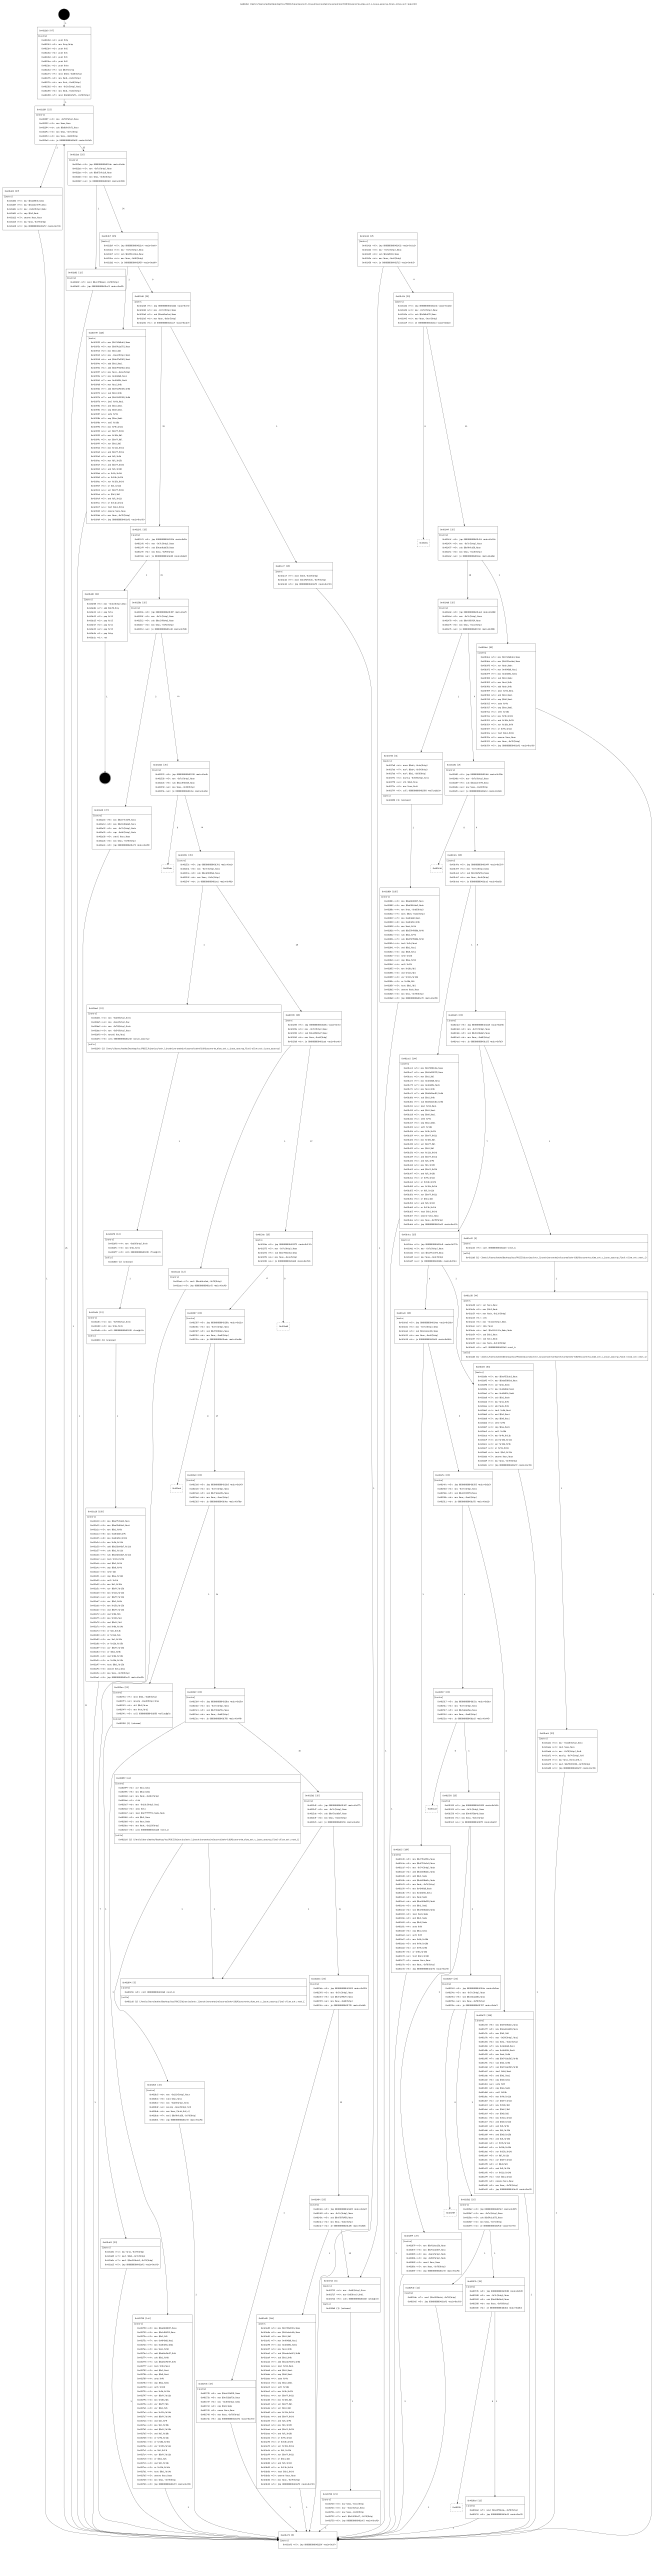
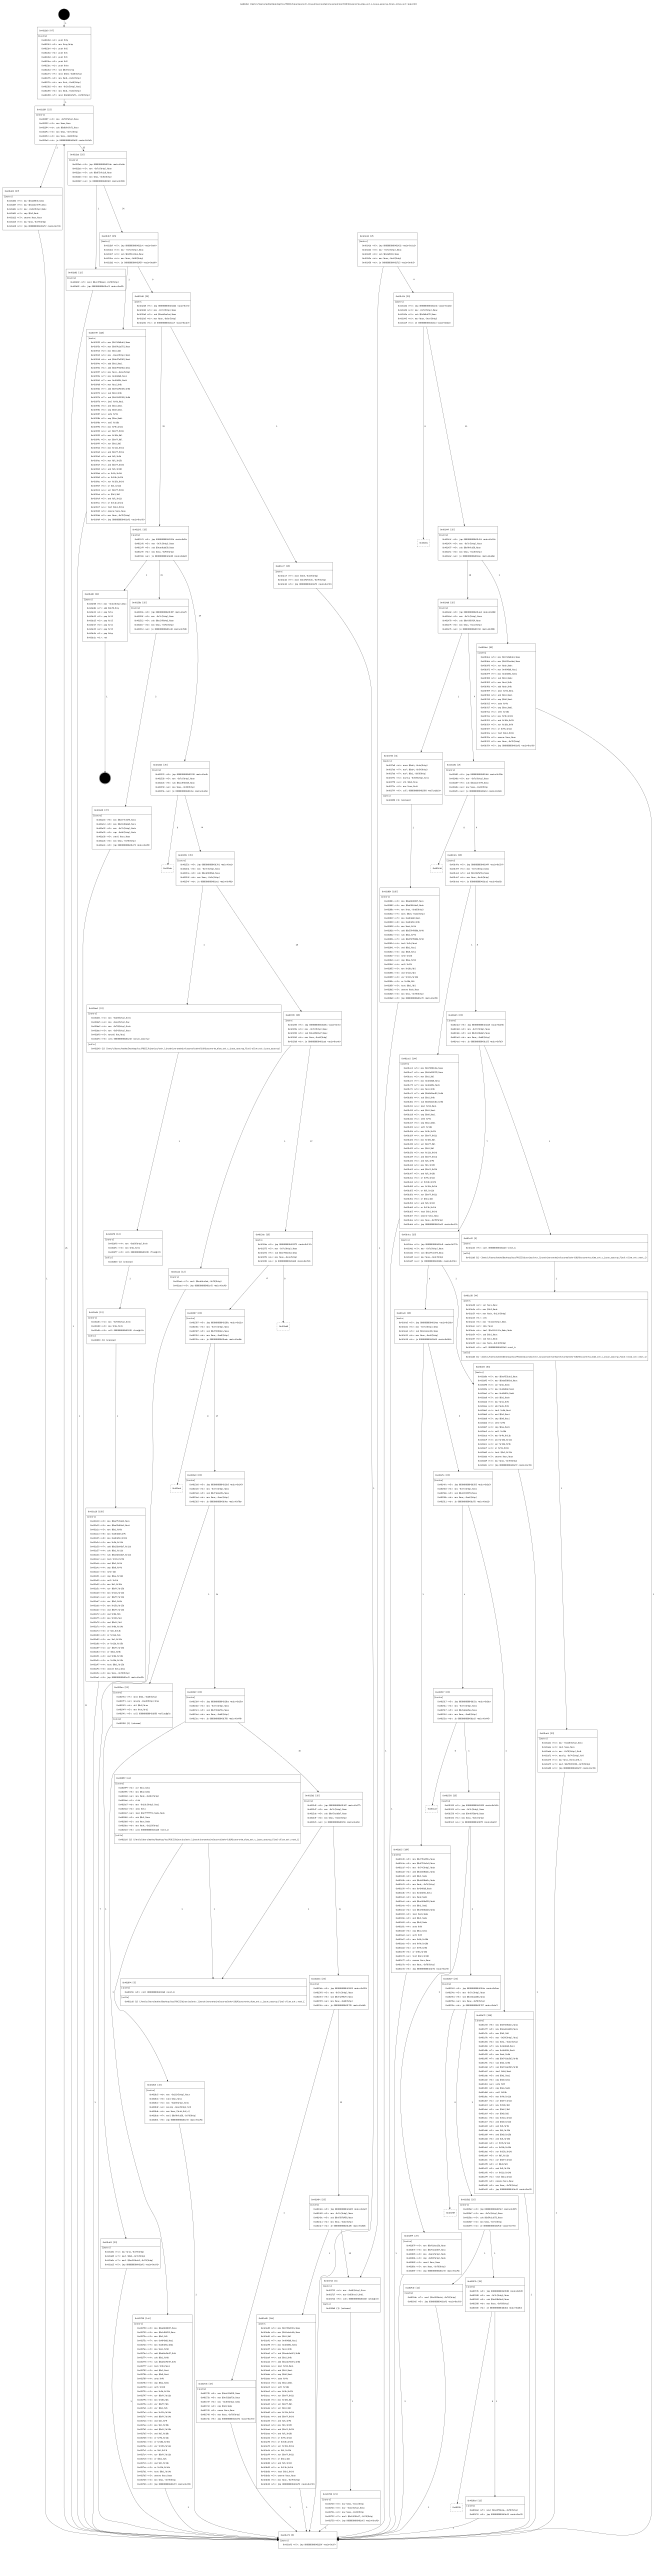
edge "0x40130a [25]" -> "0x401323 [25]": now "0x4012f1 [25]" -> "0x401323 [25]"
